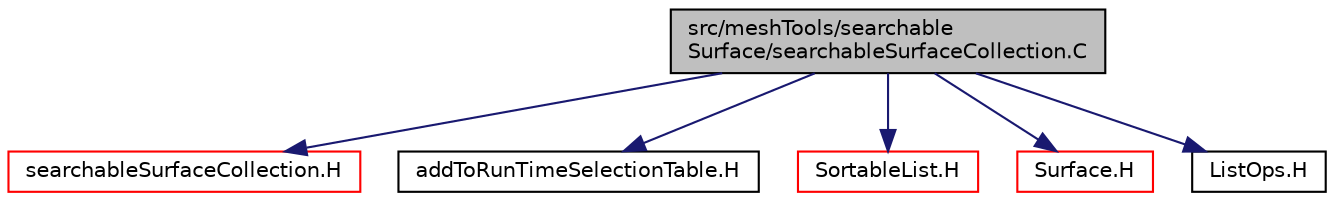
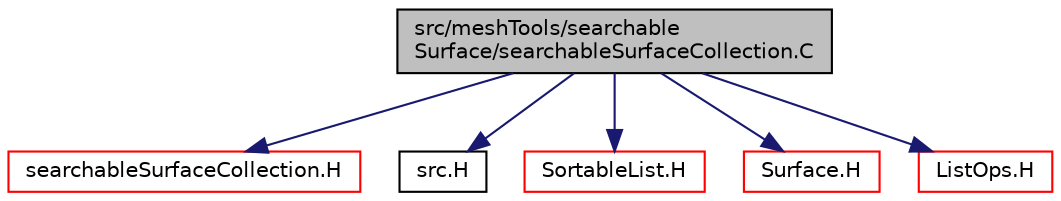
node "addToRunTimeSelectionTable.H": label "addToRunTimeSelectionTable.H" -> "src.H"
node "ListOps.H": color black -> red
